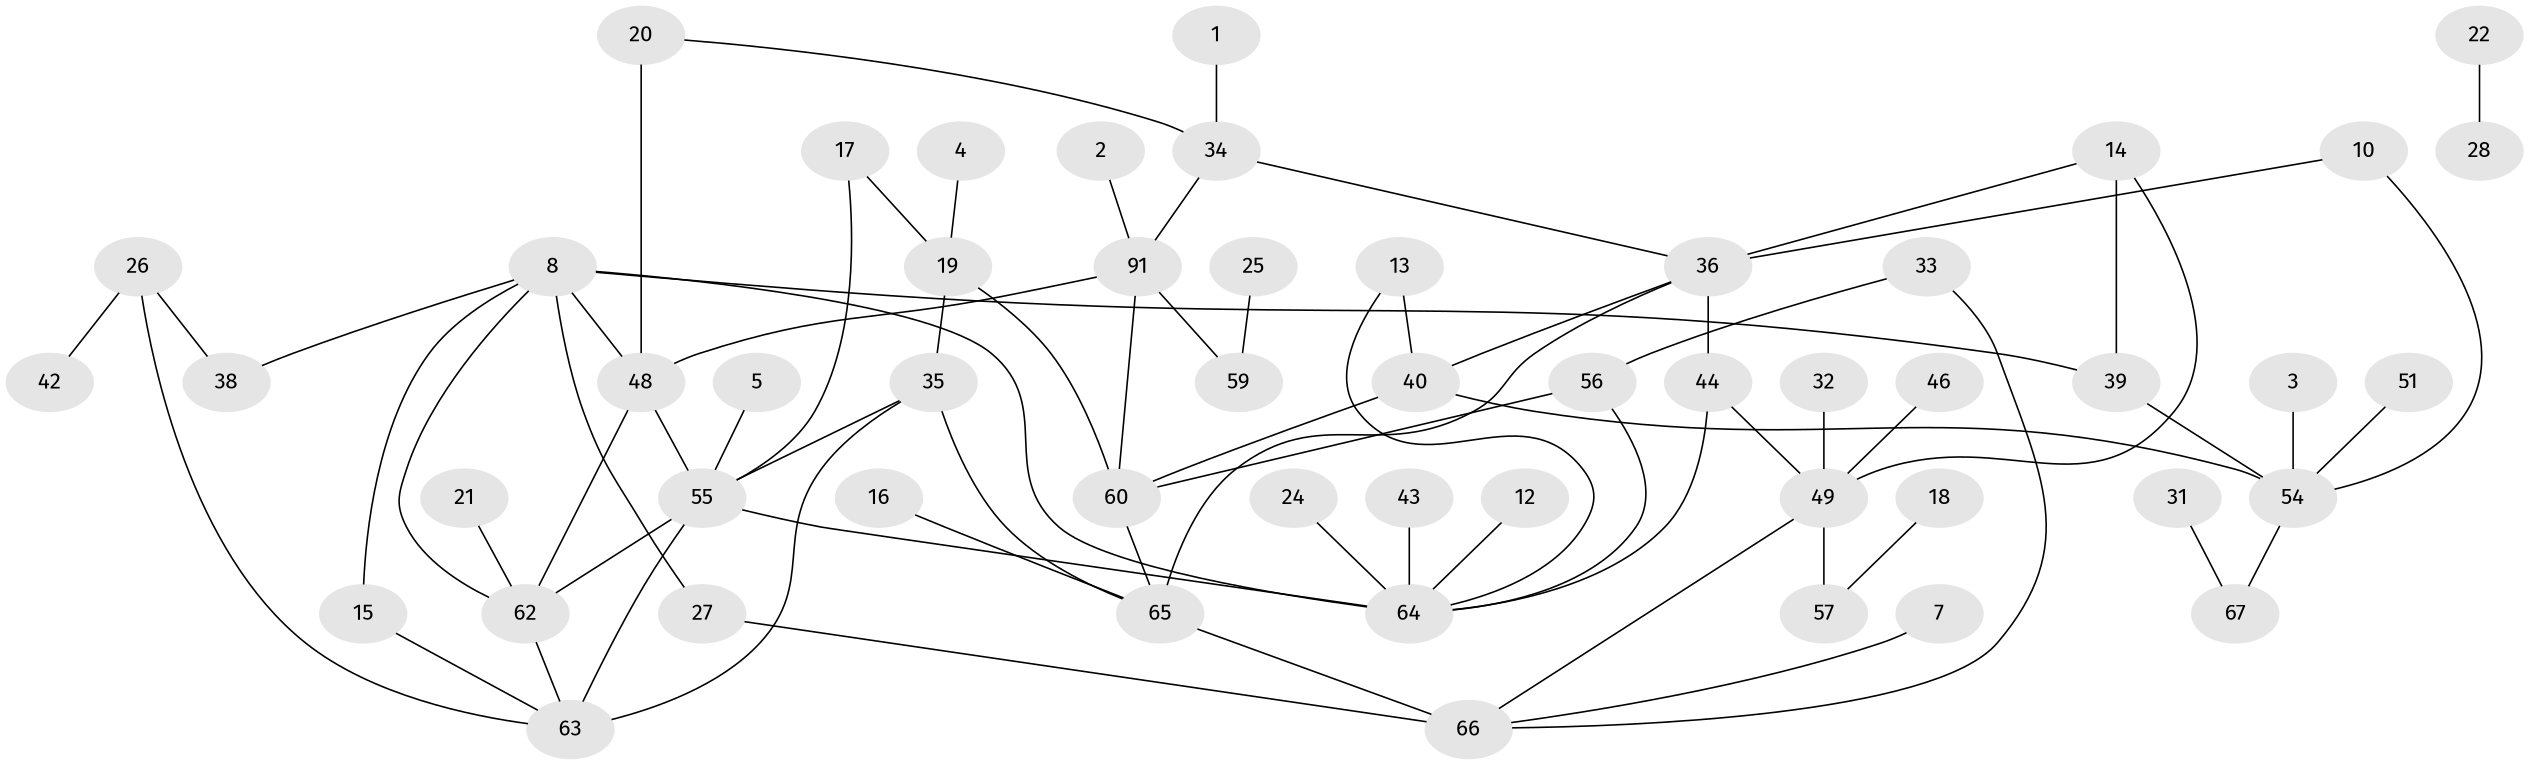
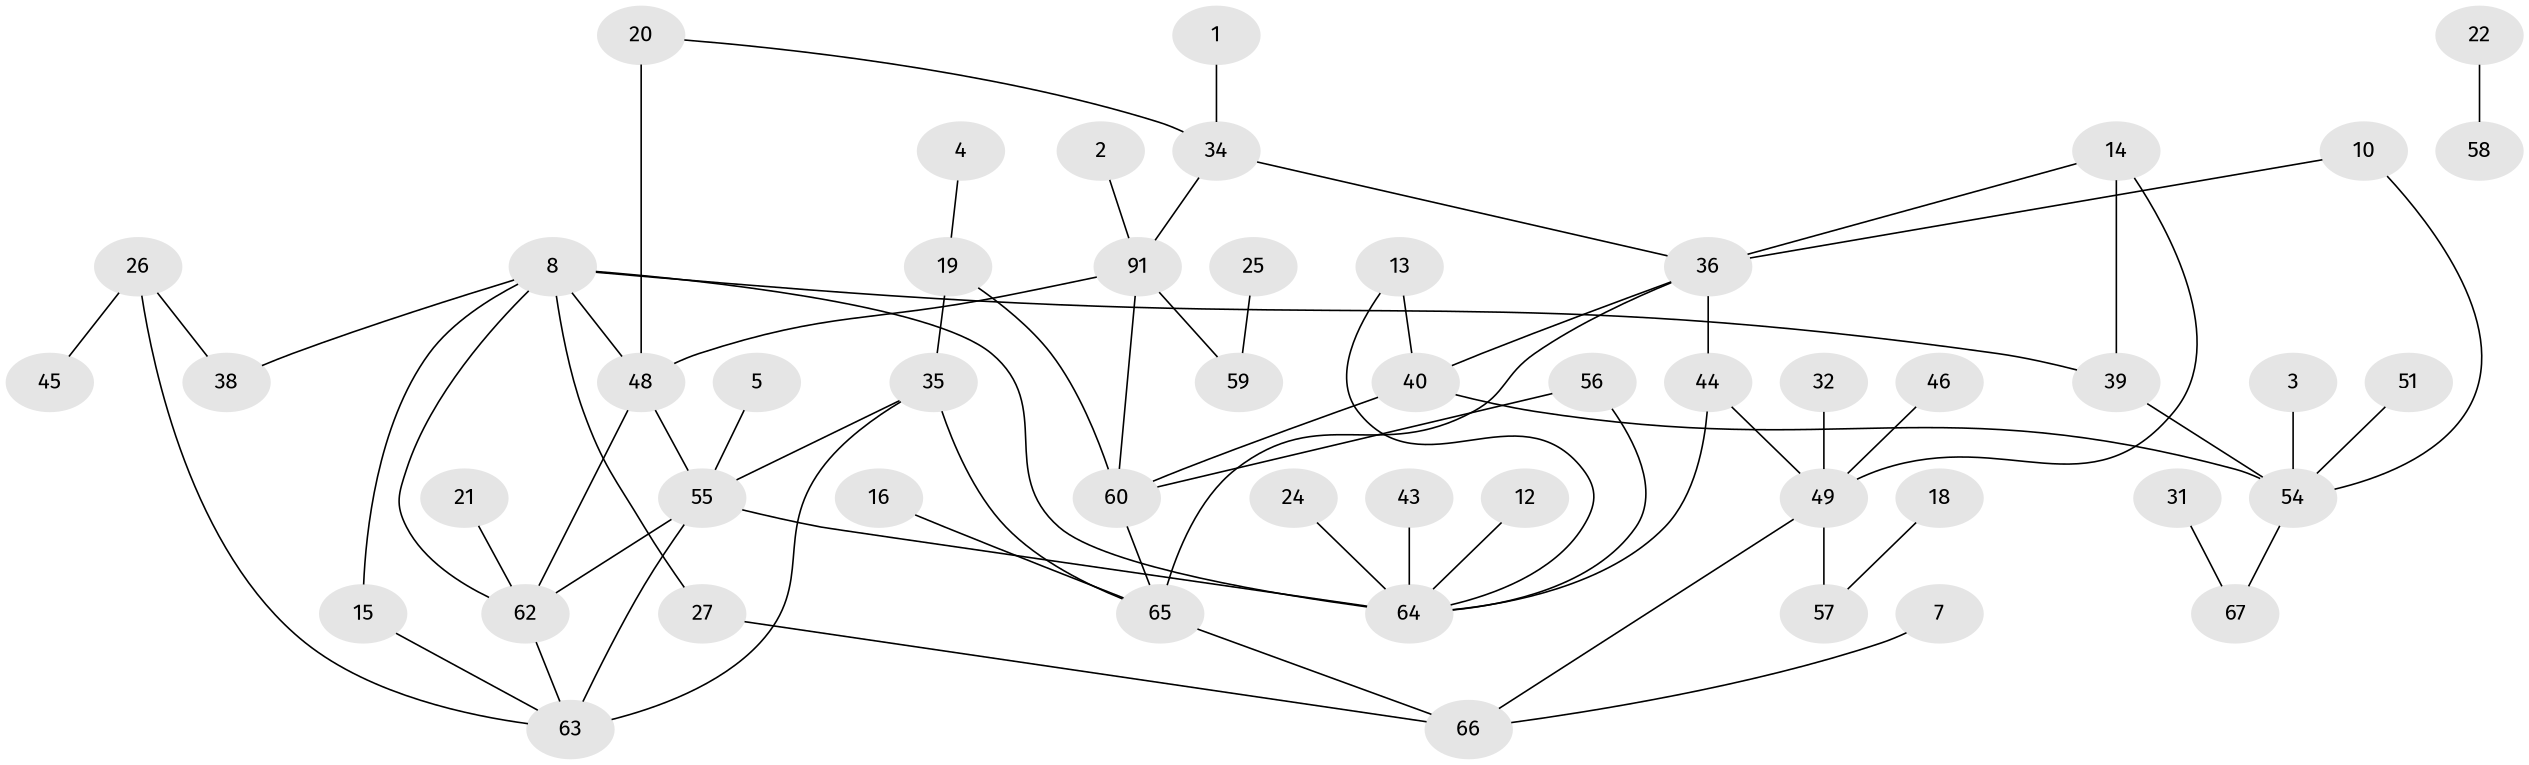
node "17": removed
node "28": label "28" -> "58"
node "33": removed
node "42": label "42" -> "45"
